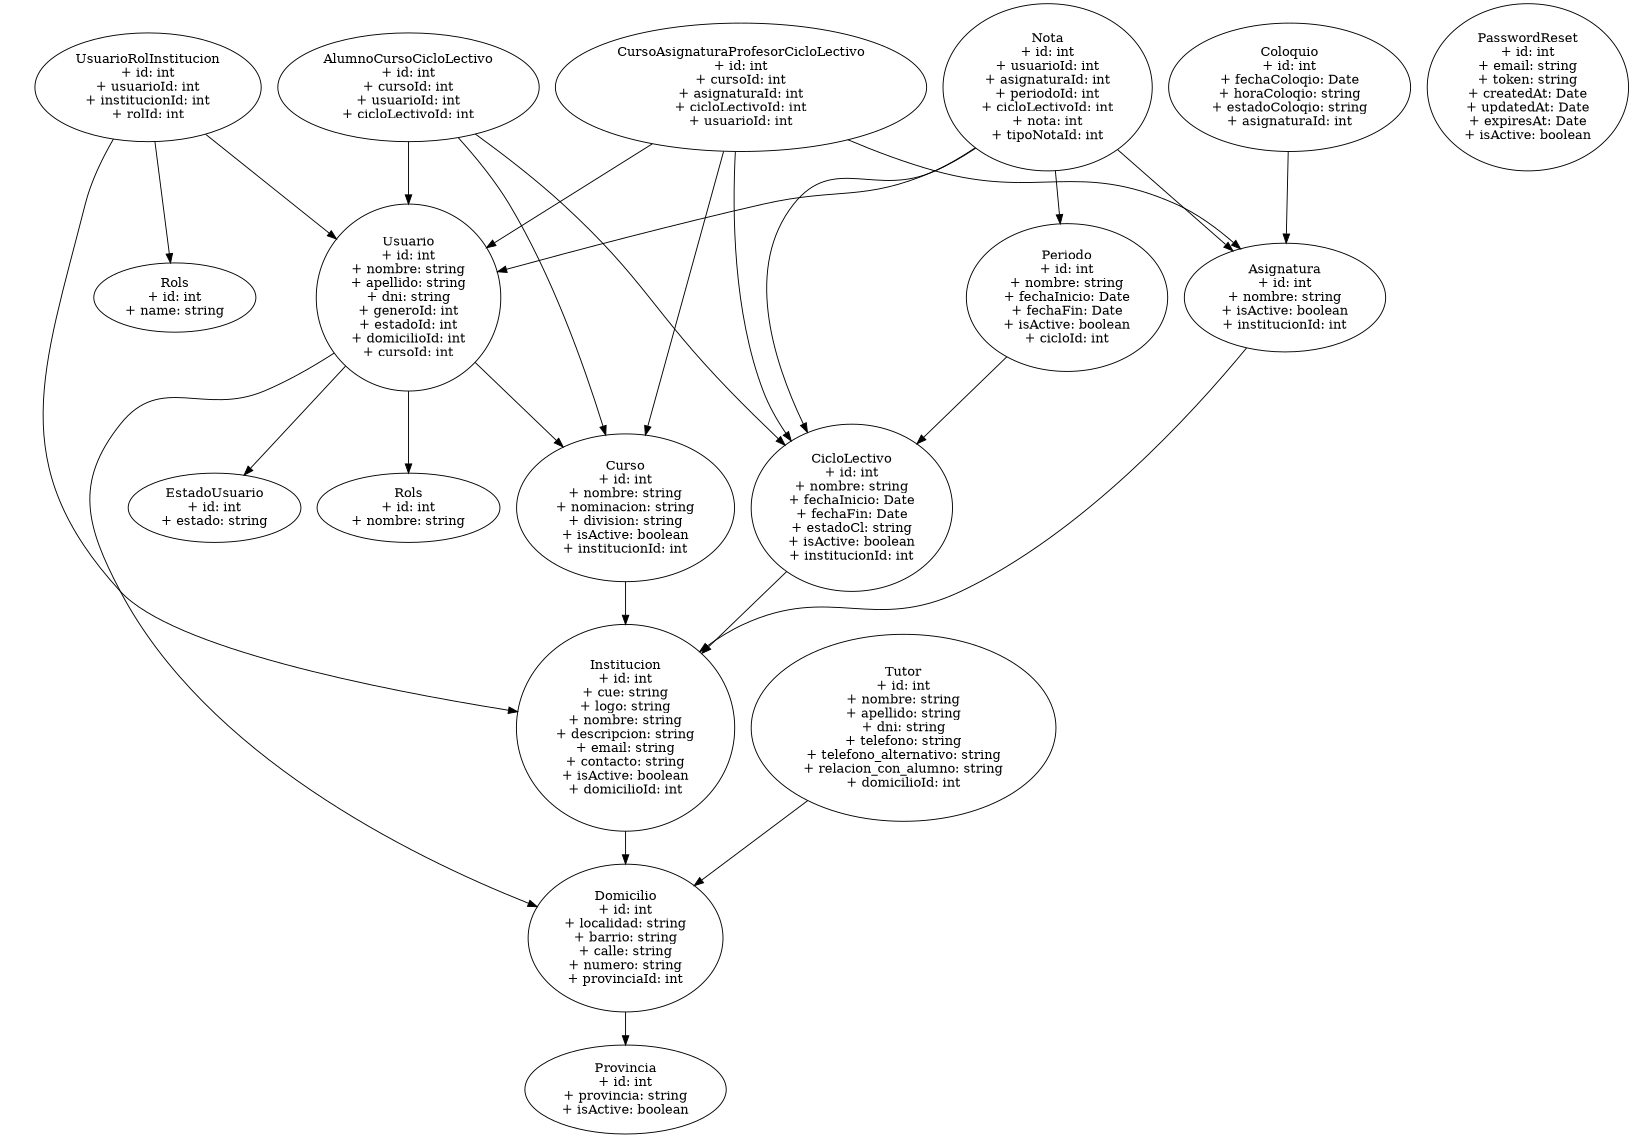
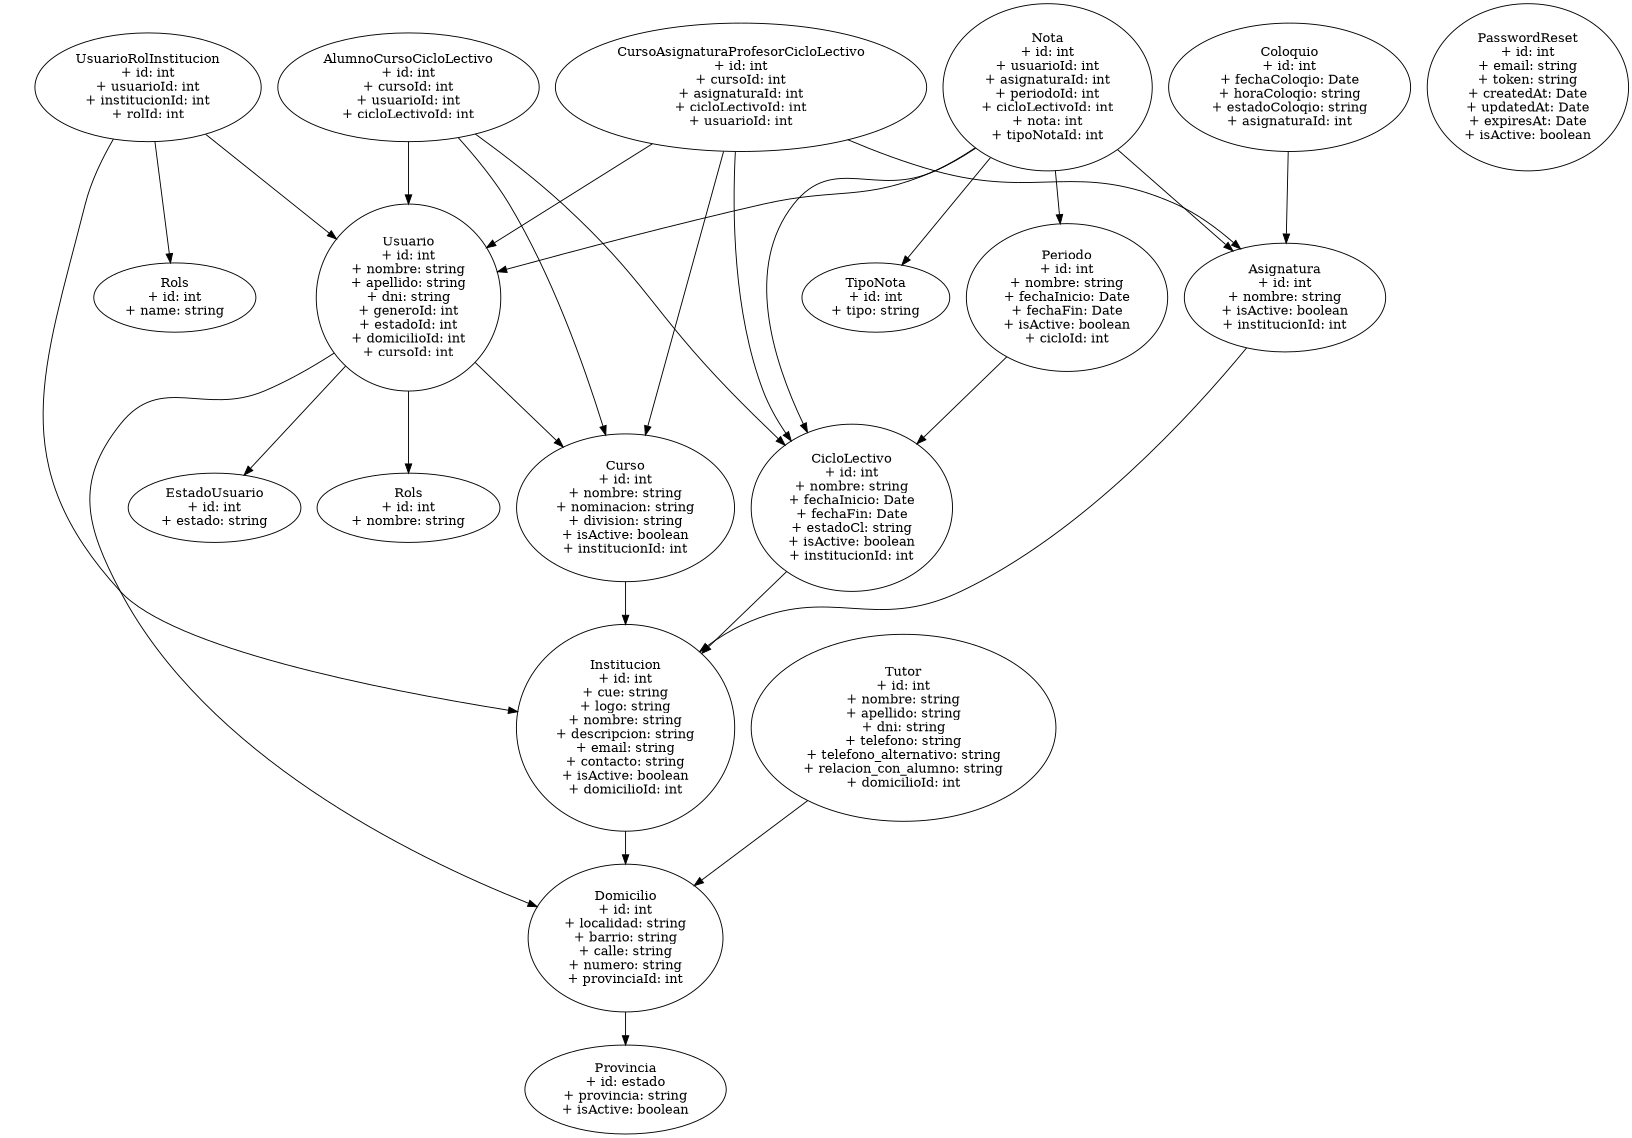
node "TipoNota + id: int + tipo: string": added
node "Provincia + id: int + provincia: string + isActive: boolean": label "Provincia + id: int + provincia: string + isActive: boolean" -> "Provincia + id: estado + provincia: string + isActive: boolean"
